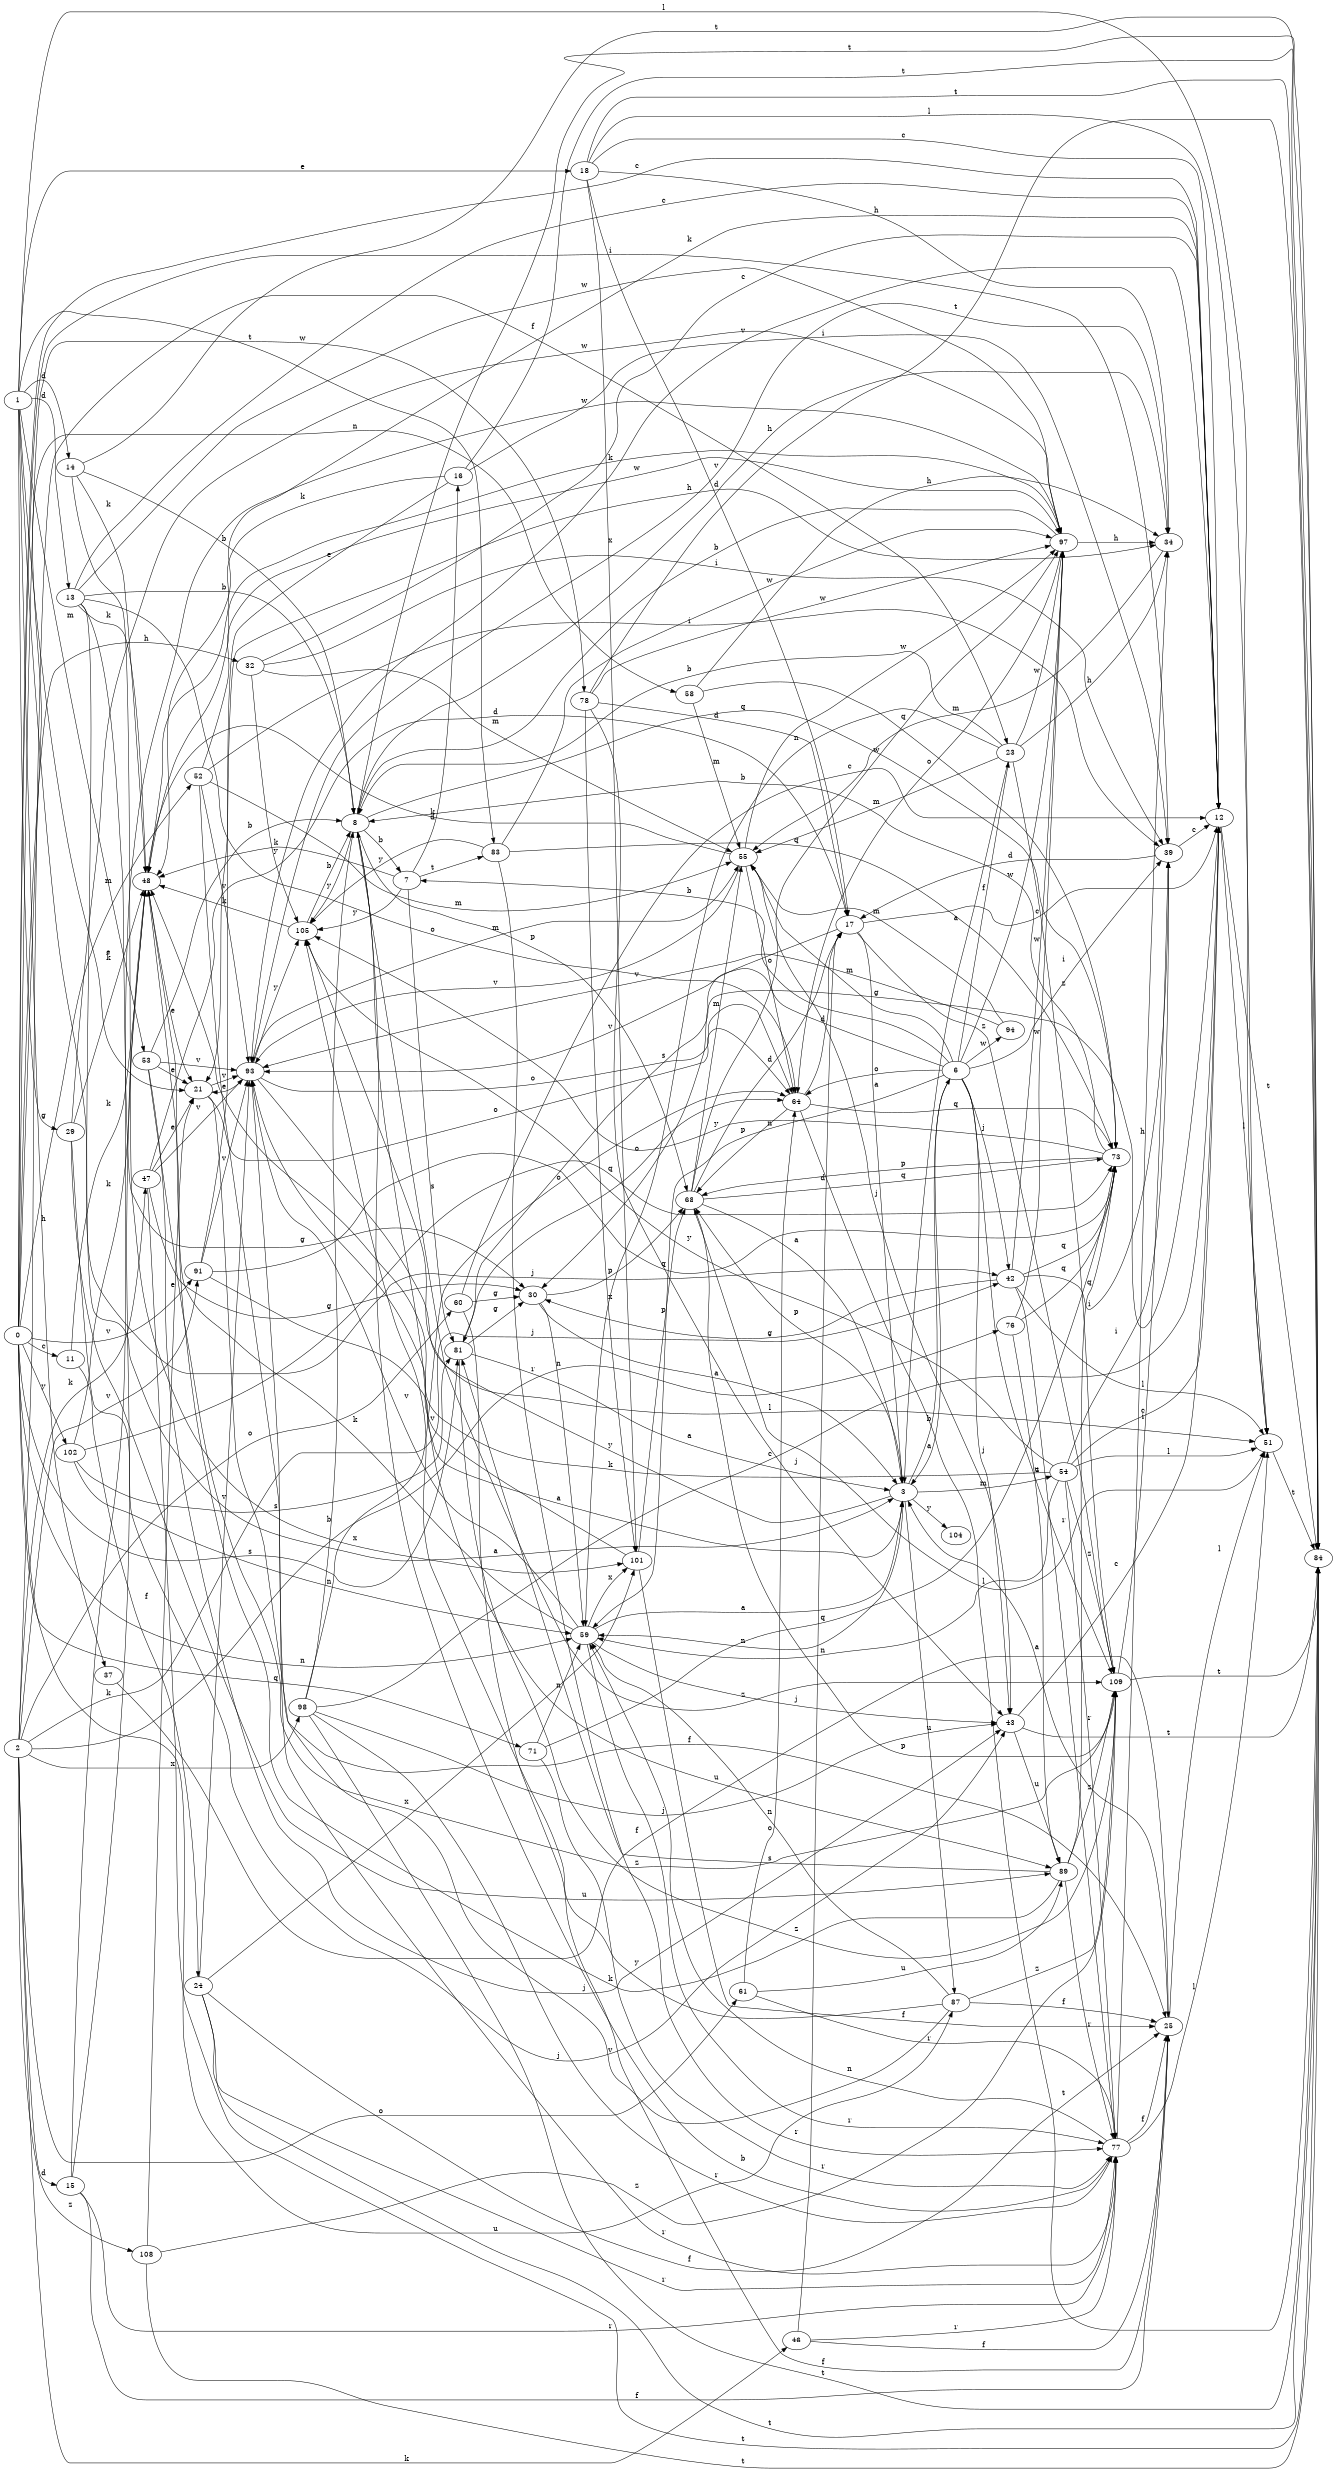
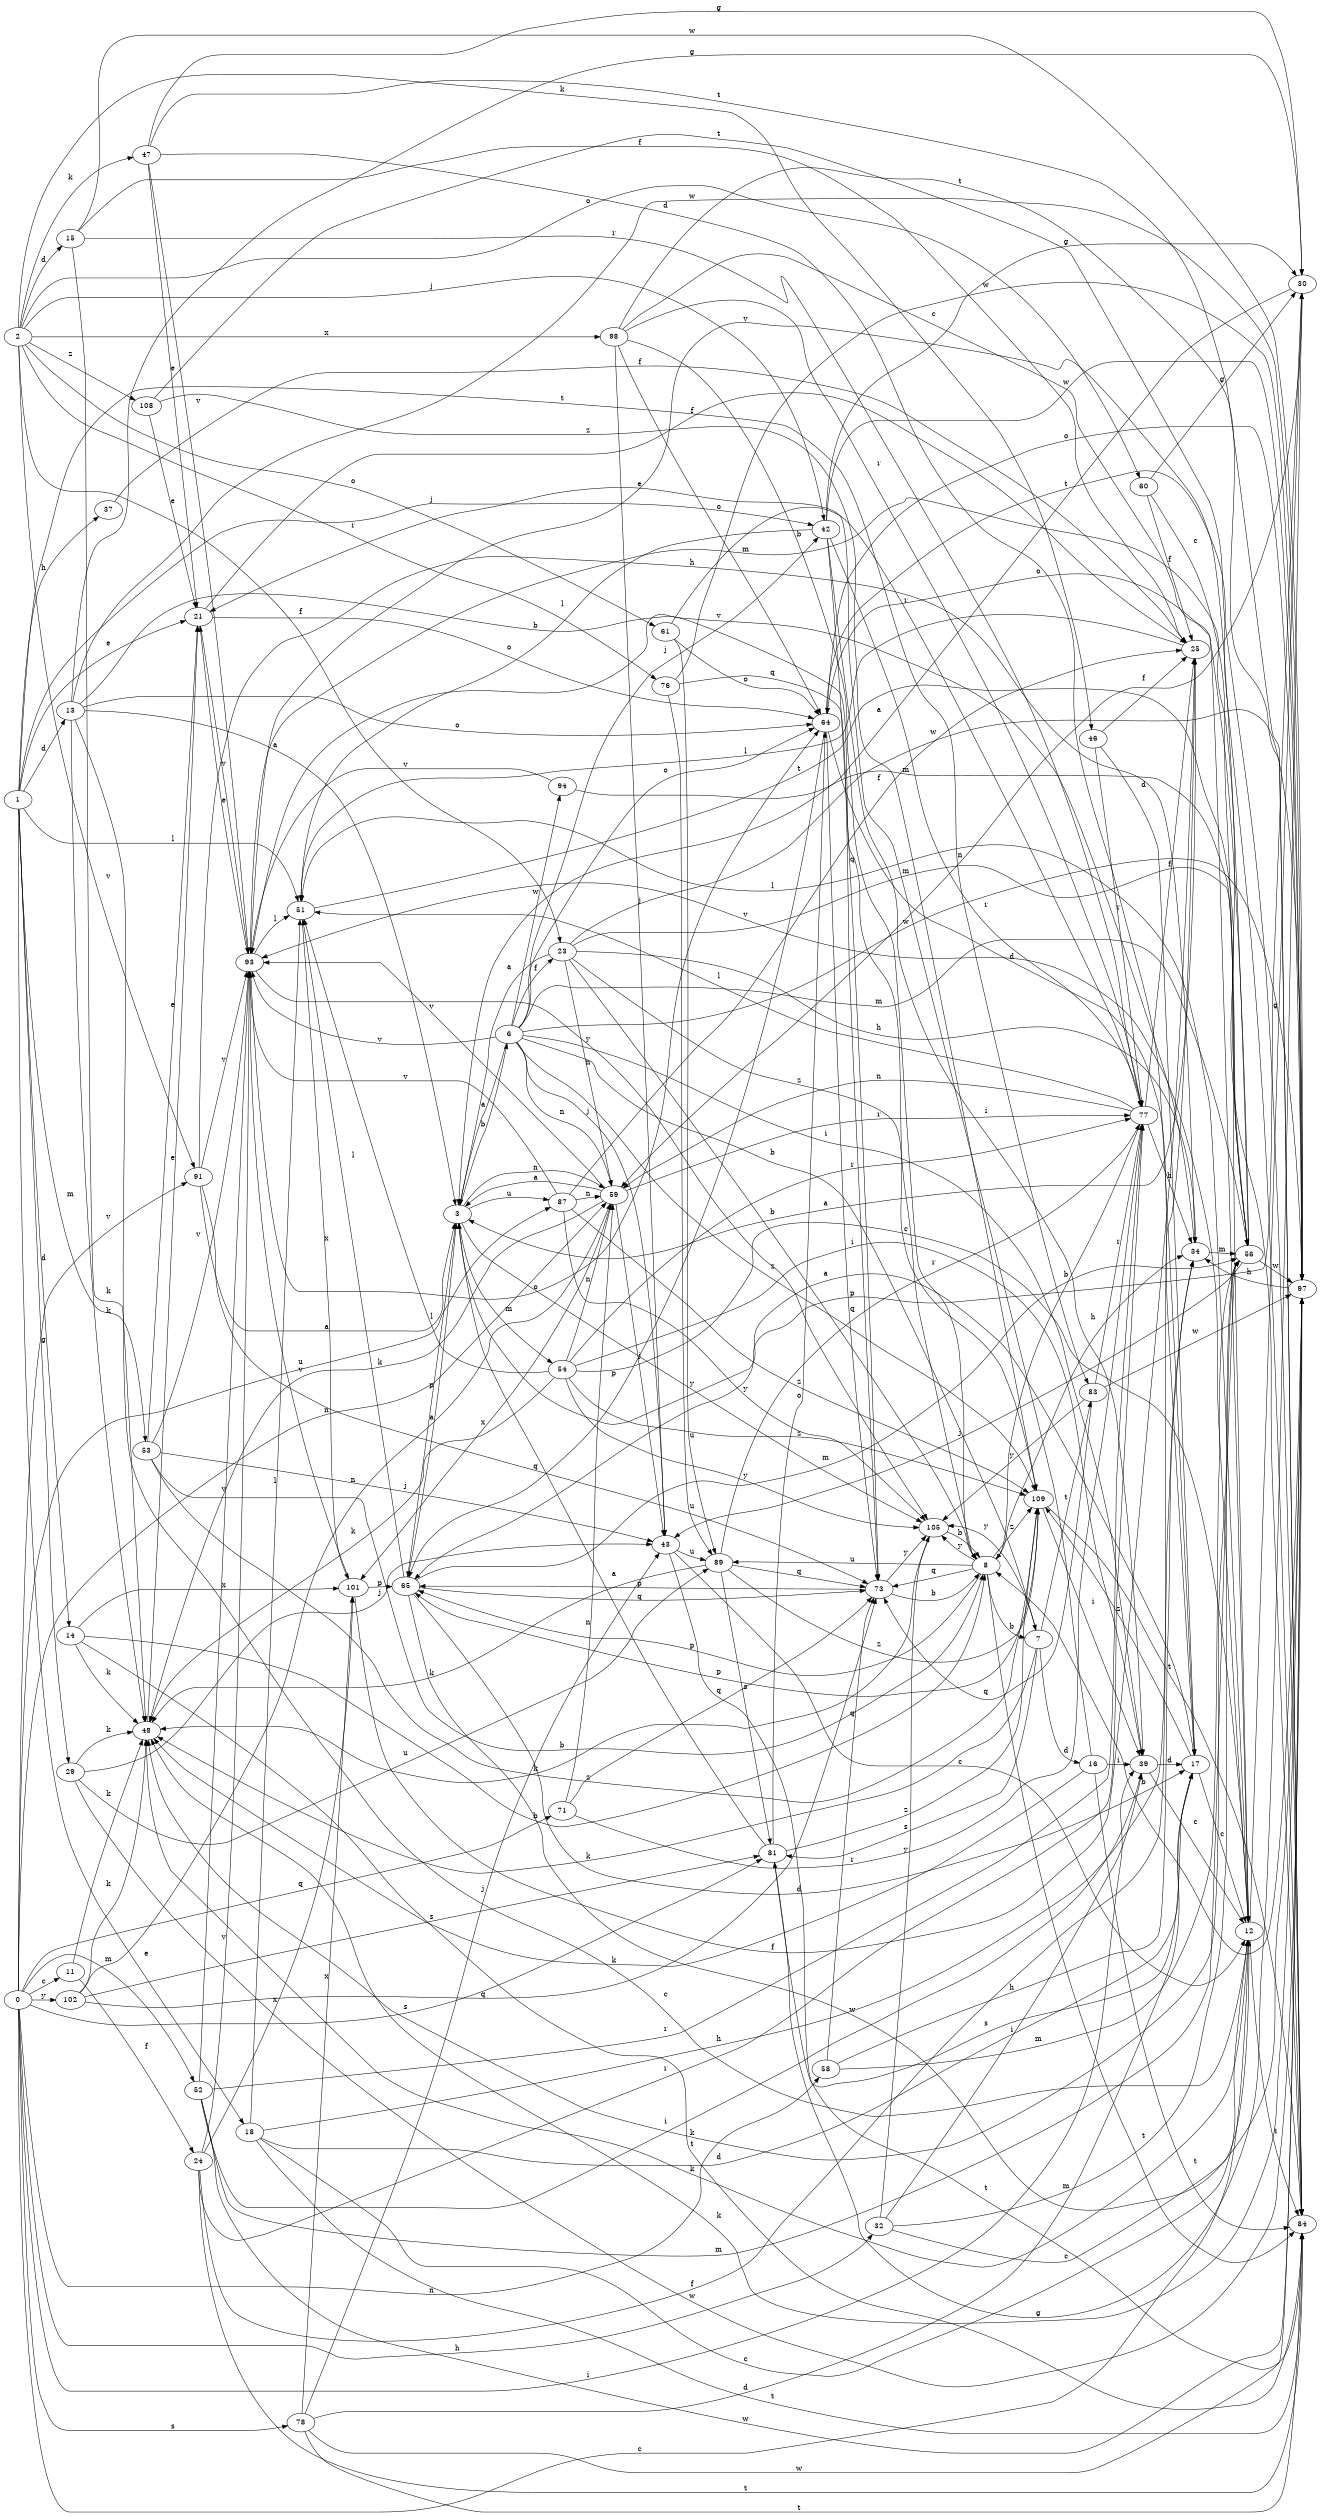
edge "0" -> "78": label "w" -> "s"
node "55": label "55" -> "56"
edge "18" -> "101": now "51" -> "101"
node "68": label "68" -> "65"
node "104": removed
